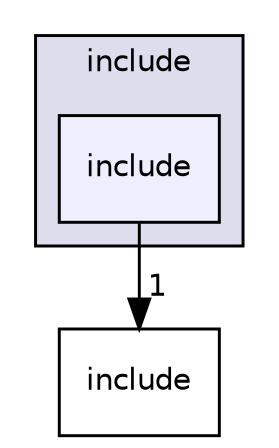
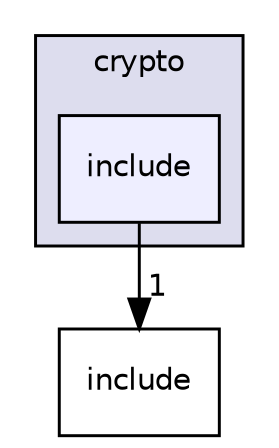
cluster "include": label "include" -> "crypto"
